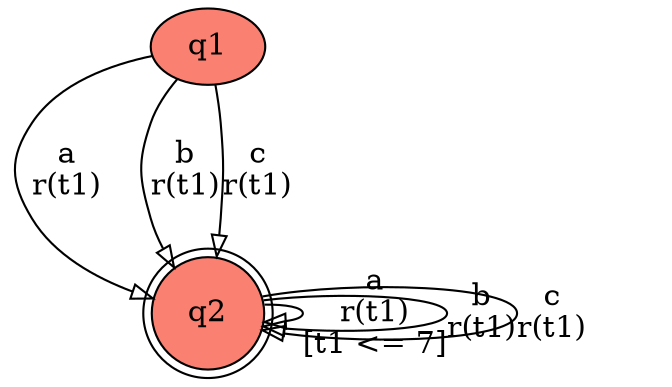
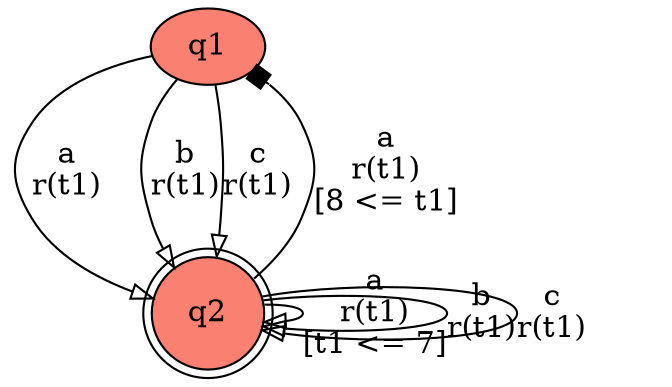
edge "q2" -> "q1": added, label "a r(t1) [8 <= t1]"
